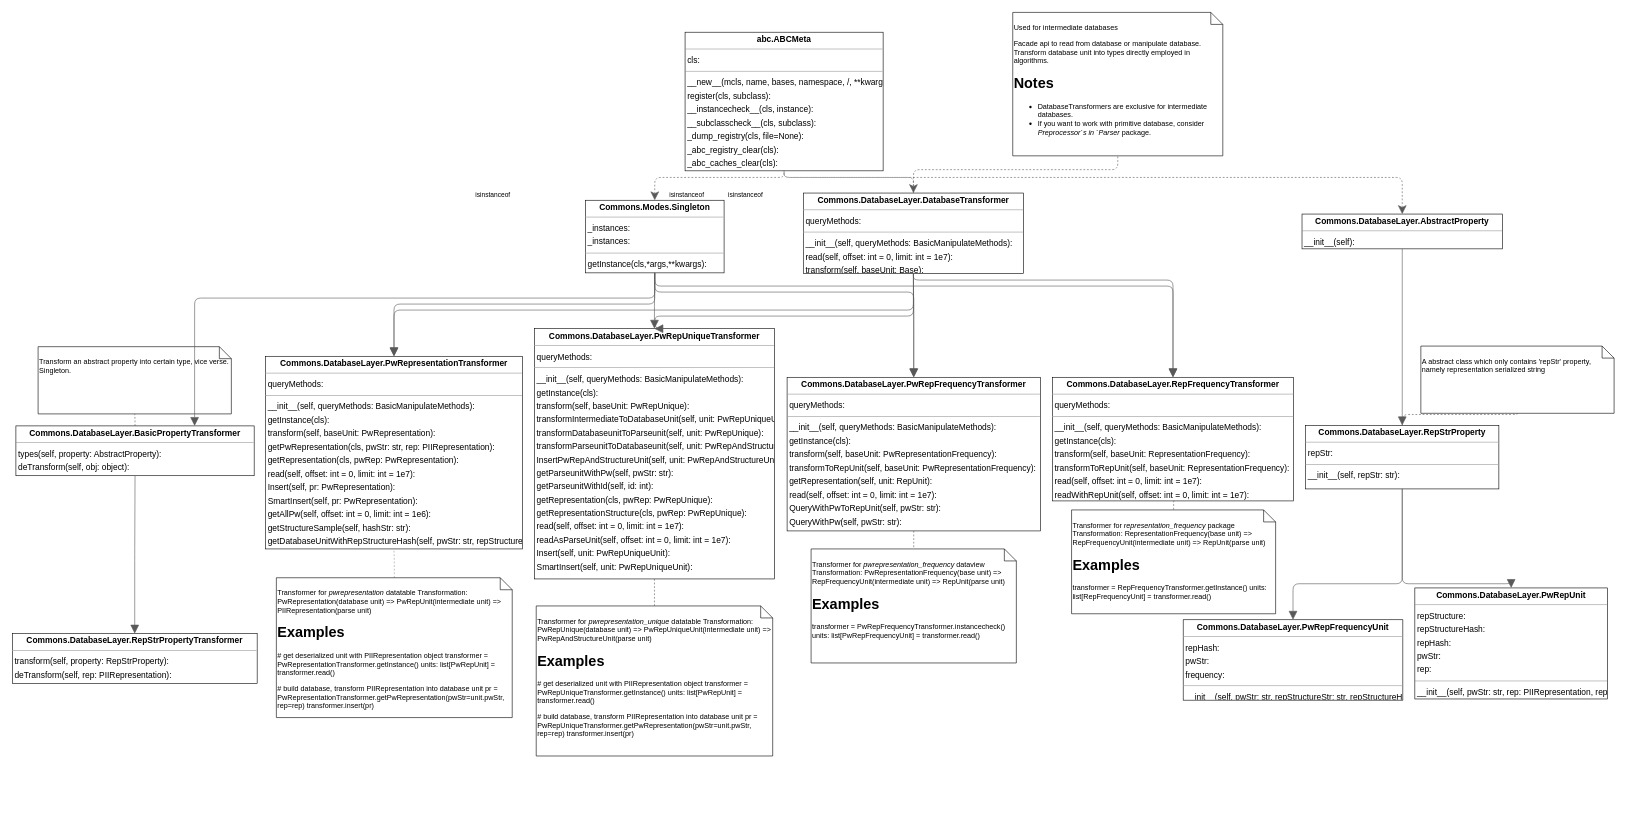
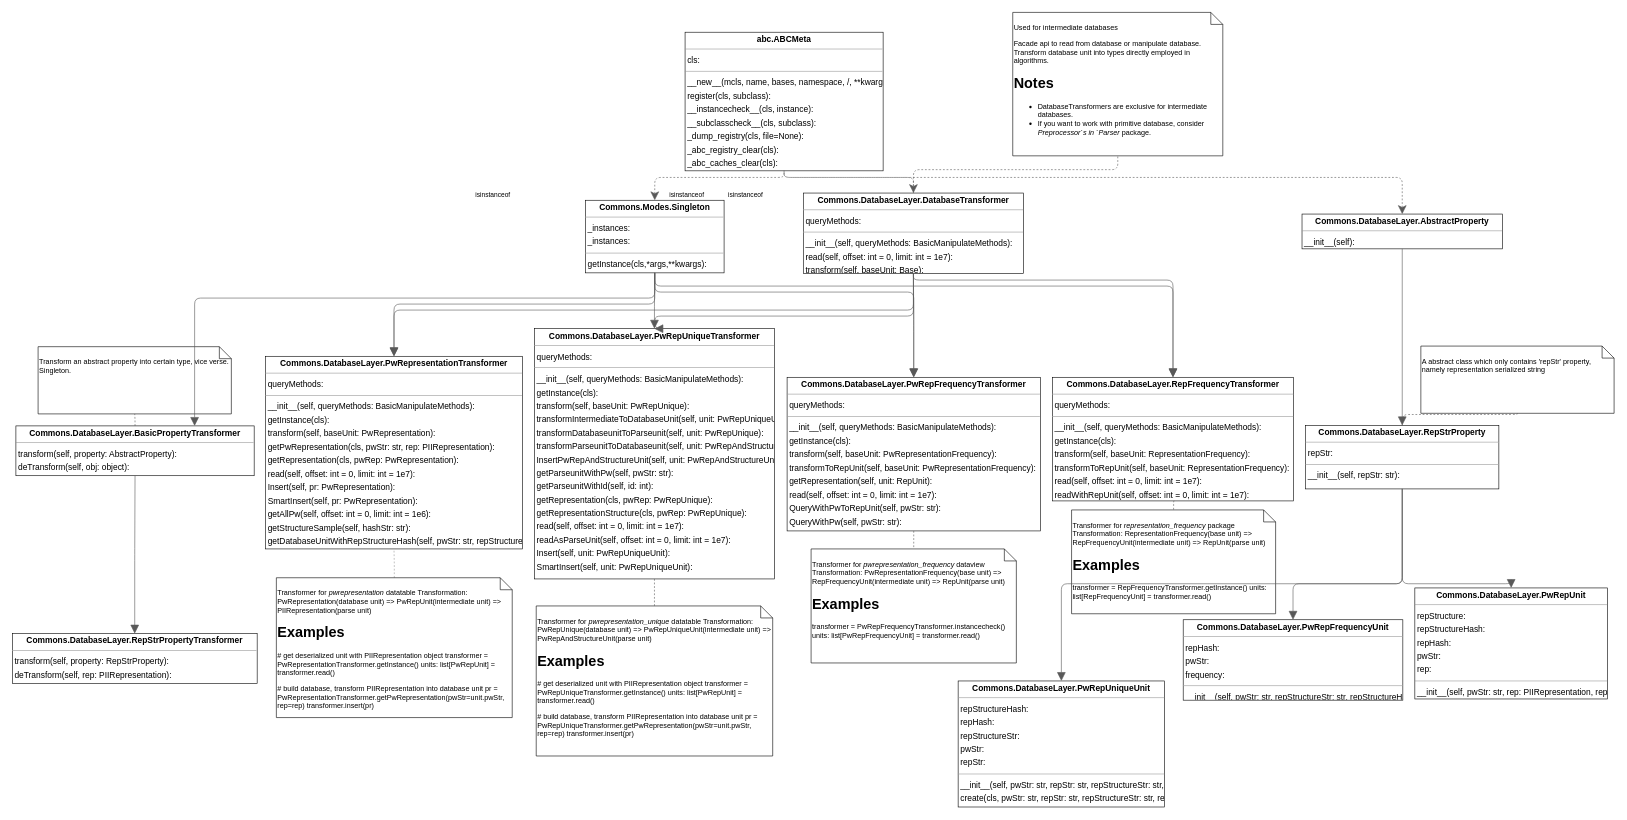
node "Commons.DatabaseLayer.BasicPropertyTransformer types(self, property: AbstractProperty): deTransform(self, obj: object):": label "Commons.DatabaseLayer.BasicPropertyTransformer types(self, property: AbstractProperty): deTransform(self, obj: object):" -> "Commons.DatabaseLayer.BasicPropertyTransformer transform(self, property: AbstractProperty): deTransform(self, obj: object):"
edge "Commons.DatabaseLayer.RepStrProperty repStr: __init__(self, repStr: str):" -> "Commons.DatabaseLayer.PwRepUniqueUnit repStructureHash: repHash: repStructureStr: pwStr: repStr: __init__(self, pwStr: str, repStr: str, repStructureStr: str, repHash: str, repStructureHash: str, ): create(cls, pwStr: str, repStr: str, repStructureStr: str, repHash: str, repStructureHash: str):": added
node "Commons.DatabaseLayer.PwRepUniqueUnit repStructureHash: repHash: repStructureStr: pwStr: repStr: __init__(self, pwStr: str, repStr: str, repStructureStr: str, repHash: str, repStructureHash: str, ): create(cls, pwStr: str, repStr: str, repStructureStr: str, repHash: str, repStructureHash: str):": added
